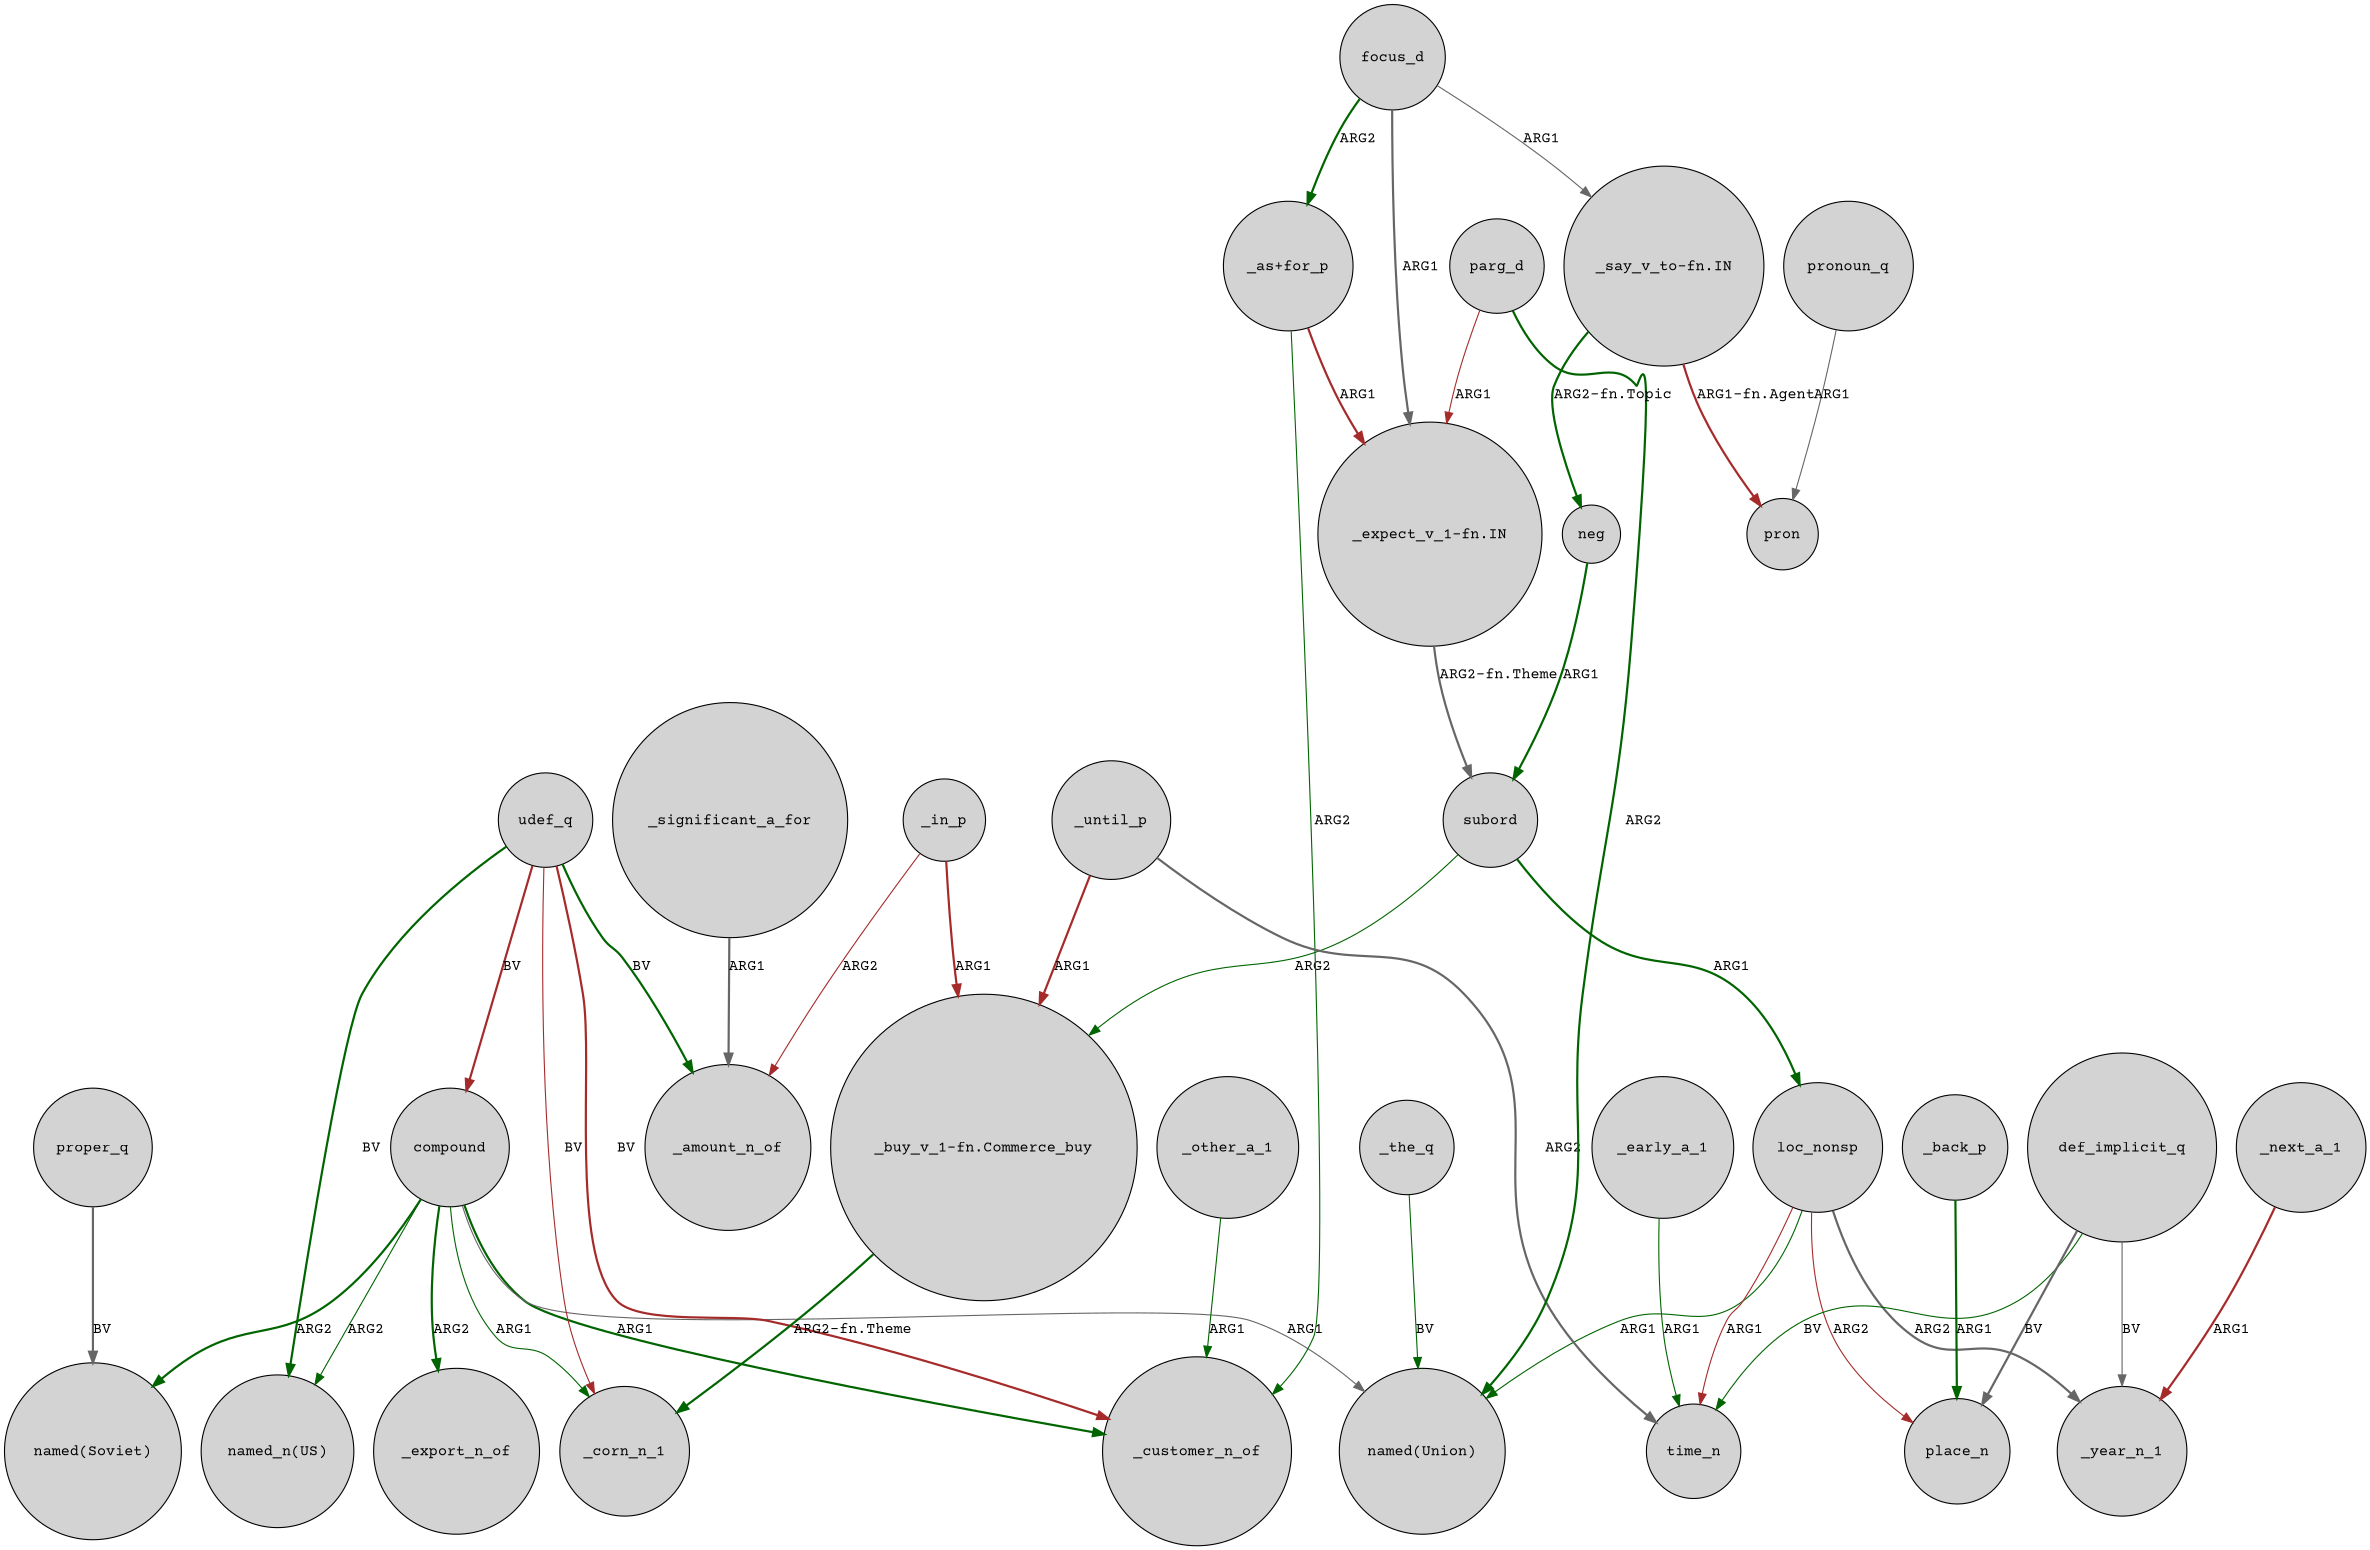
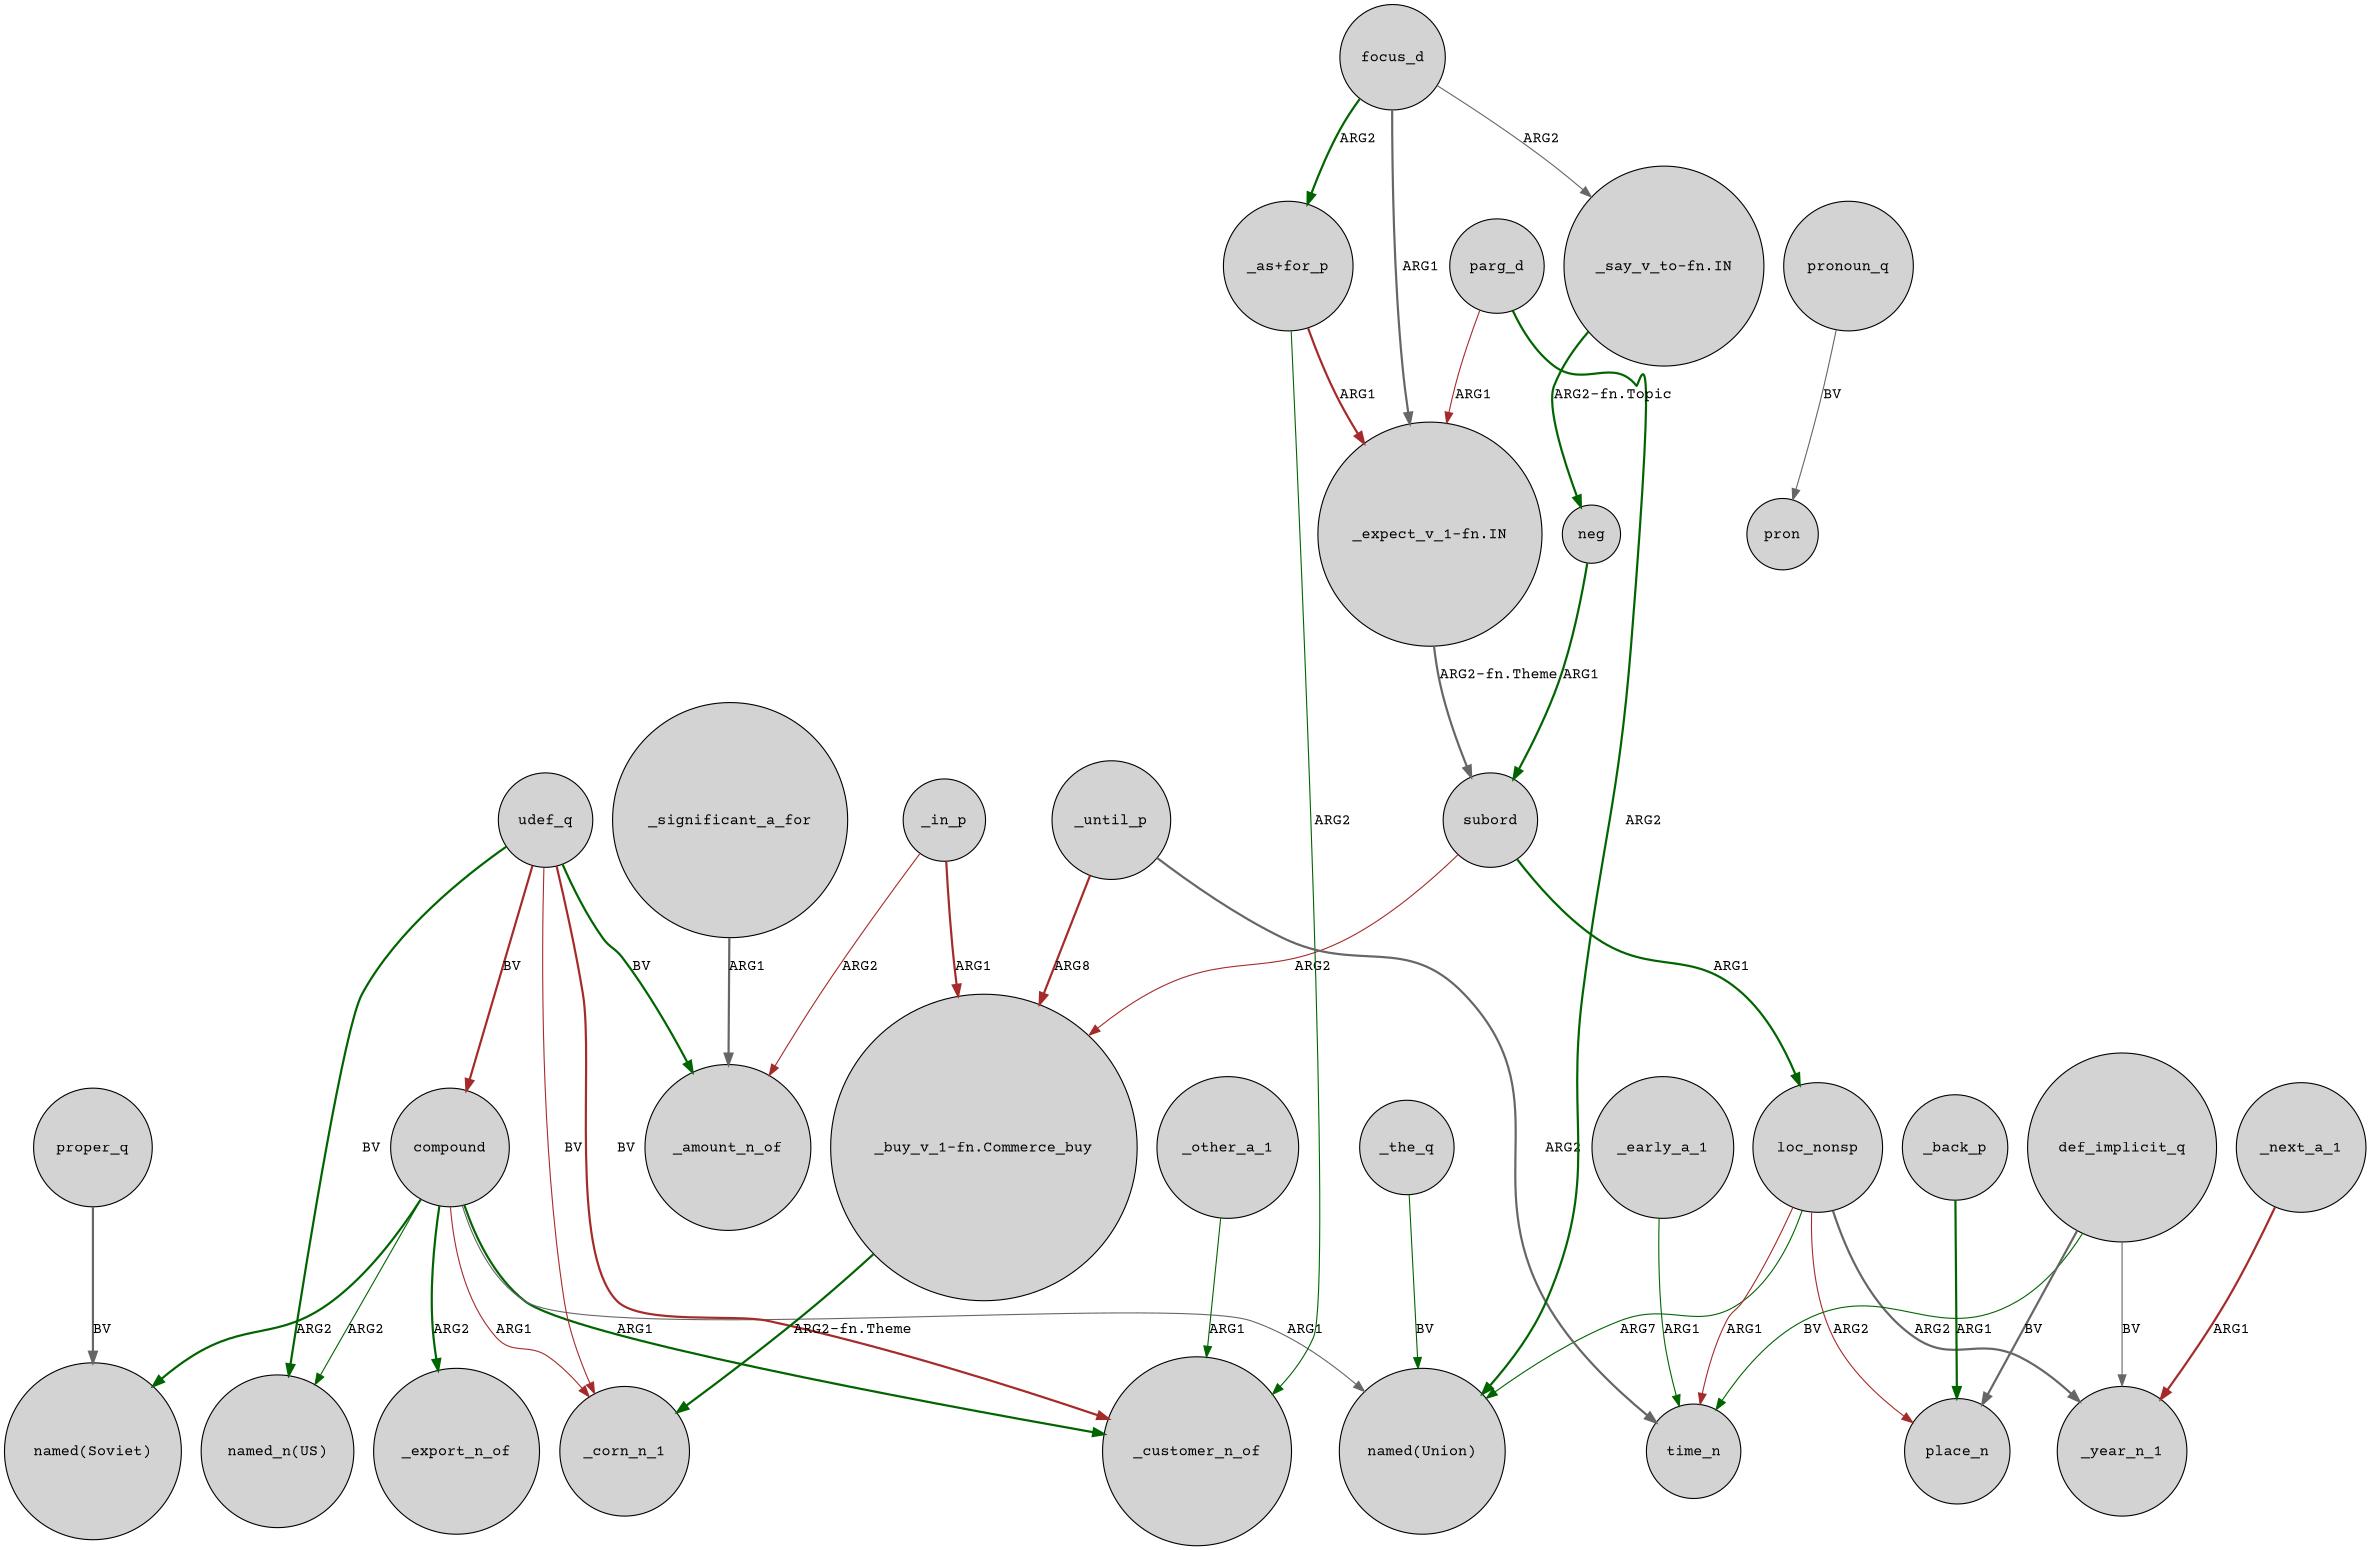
edge "focus_d" -> "_say_v_to-fn.IN": label "ARG1" -> "ARG2"
edge "pronoun_q" -> "pron": label "ARG1" -> "BV"
edge "_say_v_to-fn.IN" -> "pron": removed, label "ARG1-fn.Agent"
edge "subord" -> "_buy_v_1-fn.Commerce_buy": color darkgreen -> brown
edge "_until_p" -> "_buy_v_1-fn.Commerce_buy": label "ARG1" -> "ARG8"
edge "compound" -> "_corn_n_1": color darkgreen -> brown
edge "loc_nonsp" -> "named(Union)": label "ARG1" -> "ARG7"
